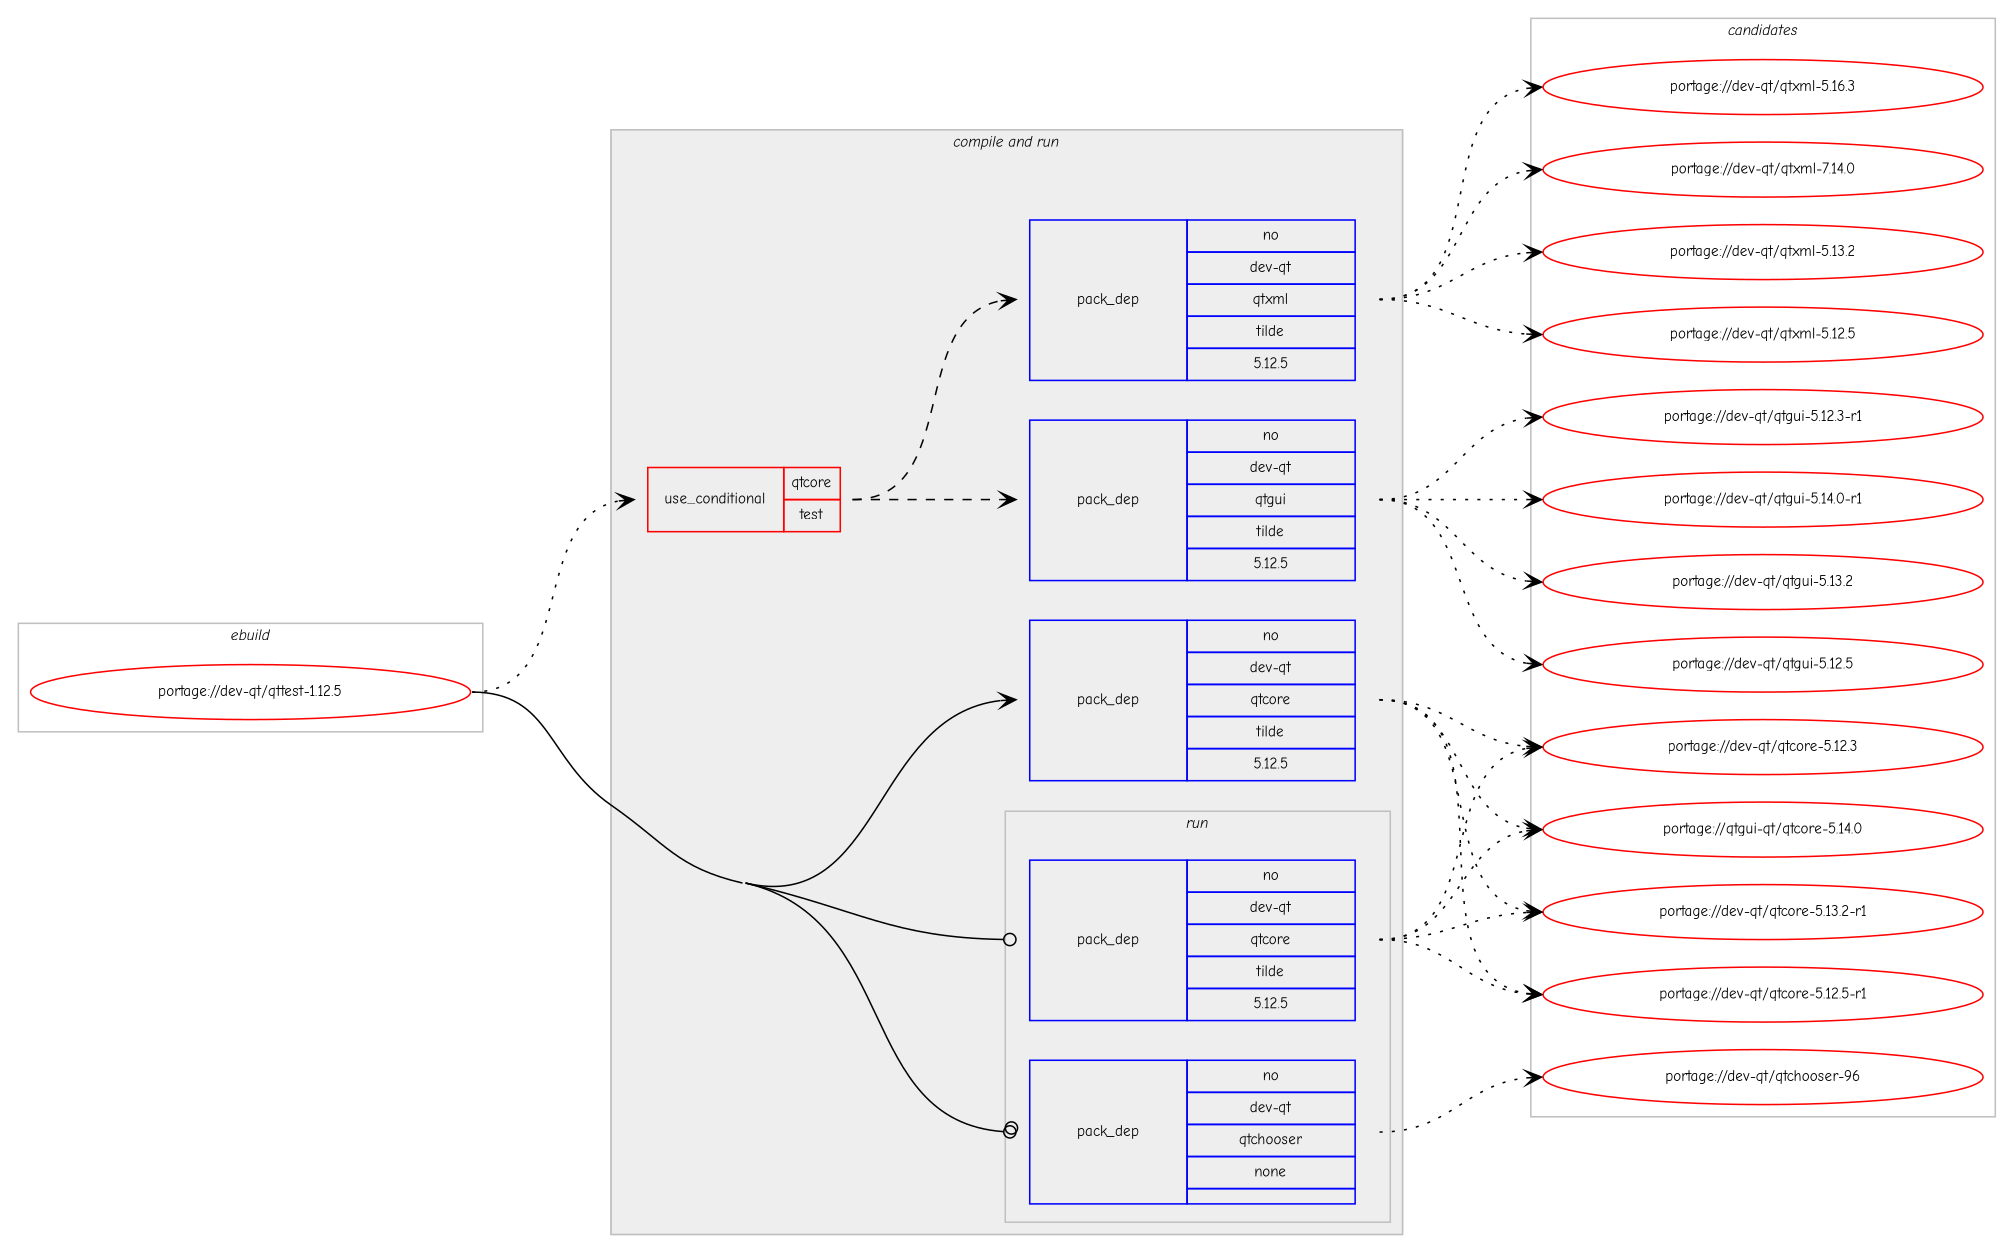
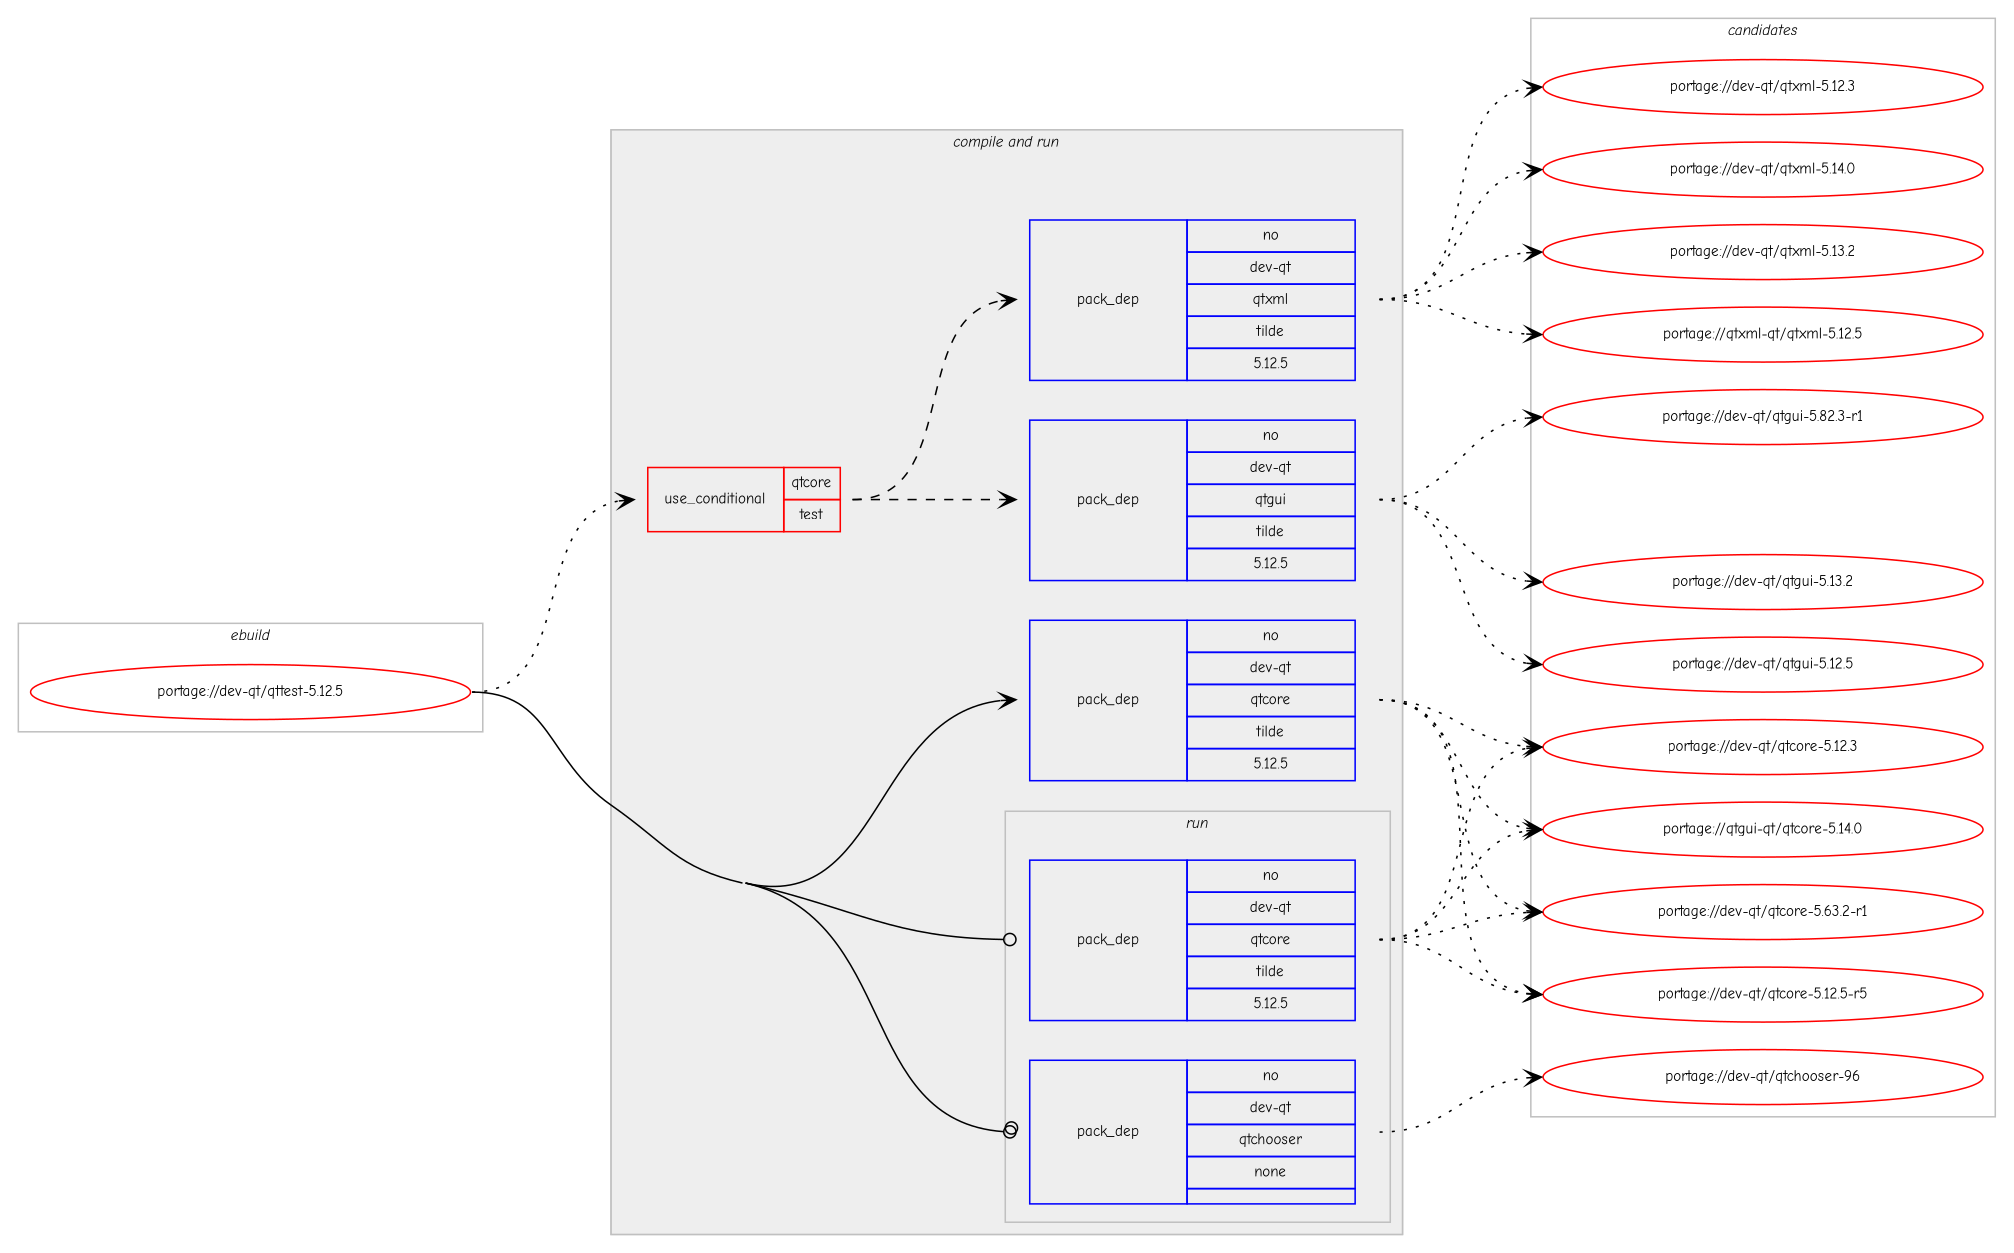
node "portage://dev-qt/qtxml-5.16.3": label "portage://dev-qt/qtxml-5.16.3" -> "portage://dev-qt/qtxml-5.12.3"
node "portage://dev-qt/qtxml-7.14.0": label "portage://dev-qt/qtxml-7.14.0" -> "portage://dev-qt/qtxml-5.14.0"
node "portage://dev-qt/qtxml-5.12.5": label "portage://dev-qt/qtxml-5.12.5" -> "portage://qtxml-qt/qtxml-5.12.5"
node "portage://dev-qt/qtgui-5.12.3-r1": label "portage://dev-qt/qtgui-5.12.3-r1" -> "portage://dev-qt/qtgui-5.82.3-r1"
node "portage://dev-qt/qtgui-5.14.0-r1": removed
node "portage://dev-qt/qttest-1.12.5": label "portage://dev-qt/qttest-1.12.5" -> "portage://dev-qt/qttest-5.12.5"
node "portage://dev-qt/qtcore-5.13.2-r1": label "portage://dev-qt/qtcore-5.13.2-r1" -> "portage://dev-qt/qtcore-5.63.2-r1"
node "portage://dev-qt/qtcore-5.12.5-r1": label "portage://dev-qt/qtcore-5.12.5-r1" -> "portage://dev-qt/qtcore-5.12.5-r5"
